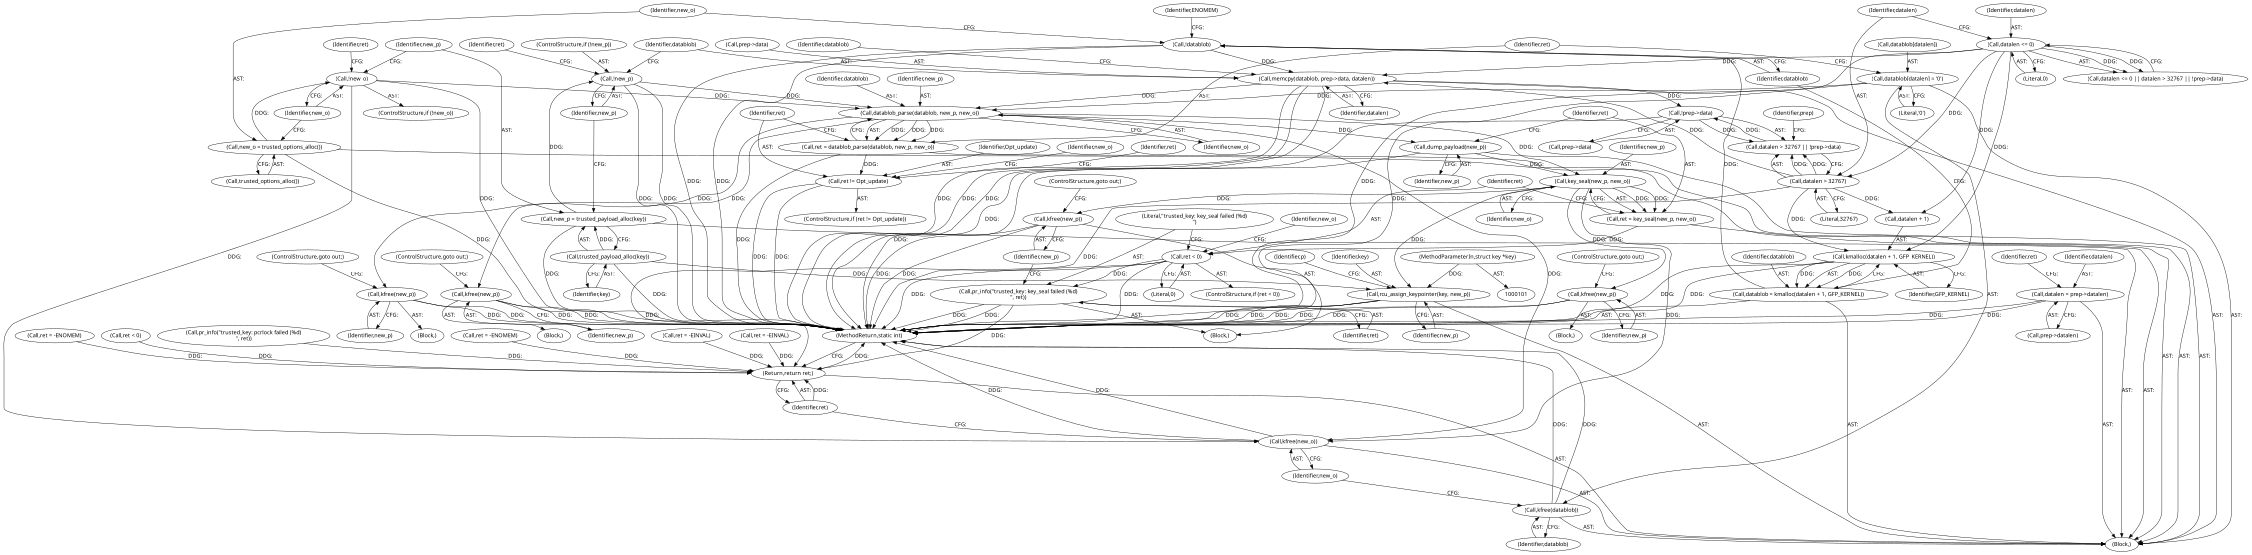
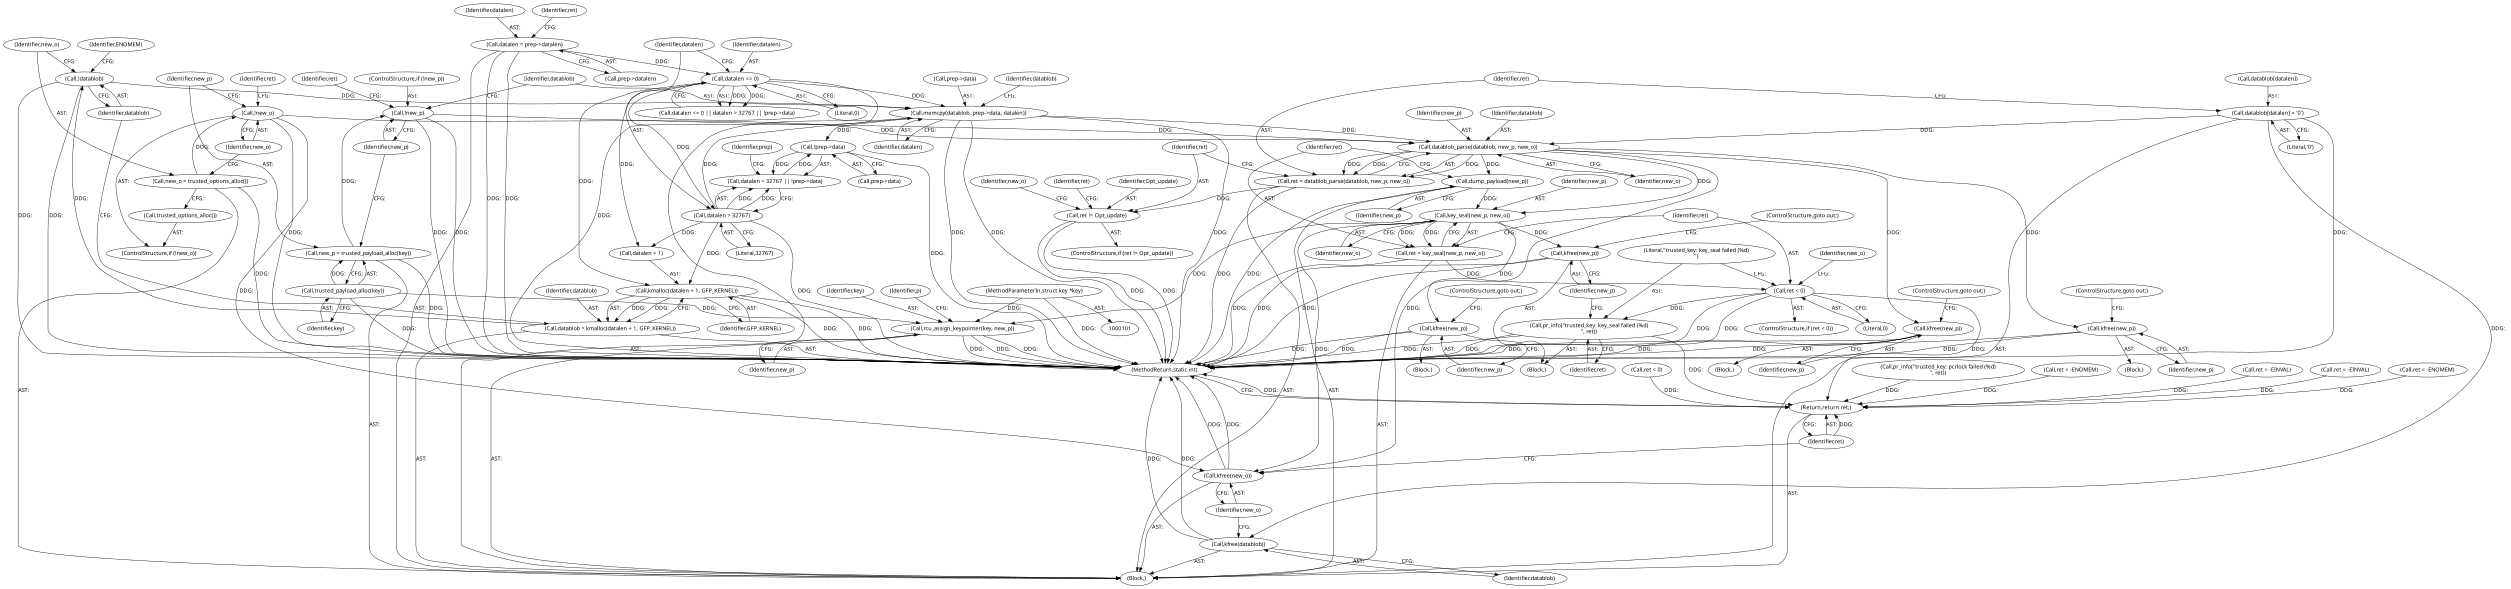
edge "(Call,datalen = prep->datalen)" -> "(Call,datalen <= 0)": added, label "DDG:"
edge "(Call,trusted_options_alloc())" -> "(Call,new_o = trusted_options_alloc())": now "(Call,trusted_options_alloc())" -> "(ControlStructure,if (!new_o))"
edge "(Call,ret = key_seal(new_p, new_o))" -> "(MethodReturn,static int)": added, label "DDG:"
edge "(Call,datablob[datalen] = '0')" -> "(Call,kfree(datablob))": label "AST: " -> "DDG: "
edge "(MethodParameterIn,struct key *key)" -> "(MethodReturn,static int)": added, label "DDG:"
